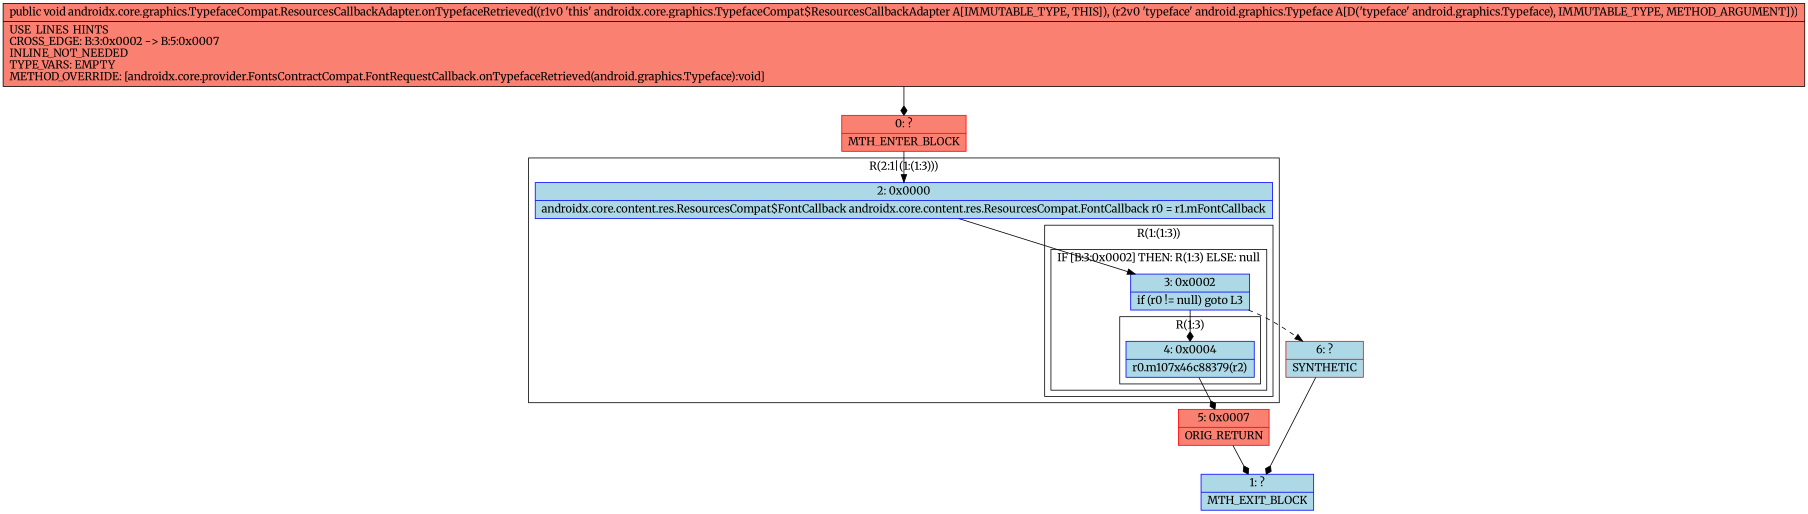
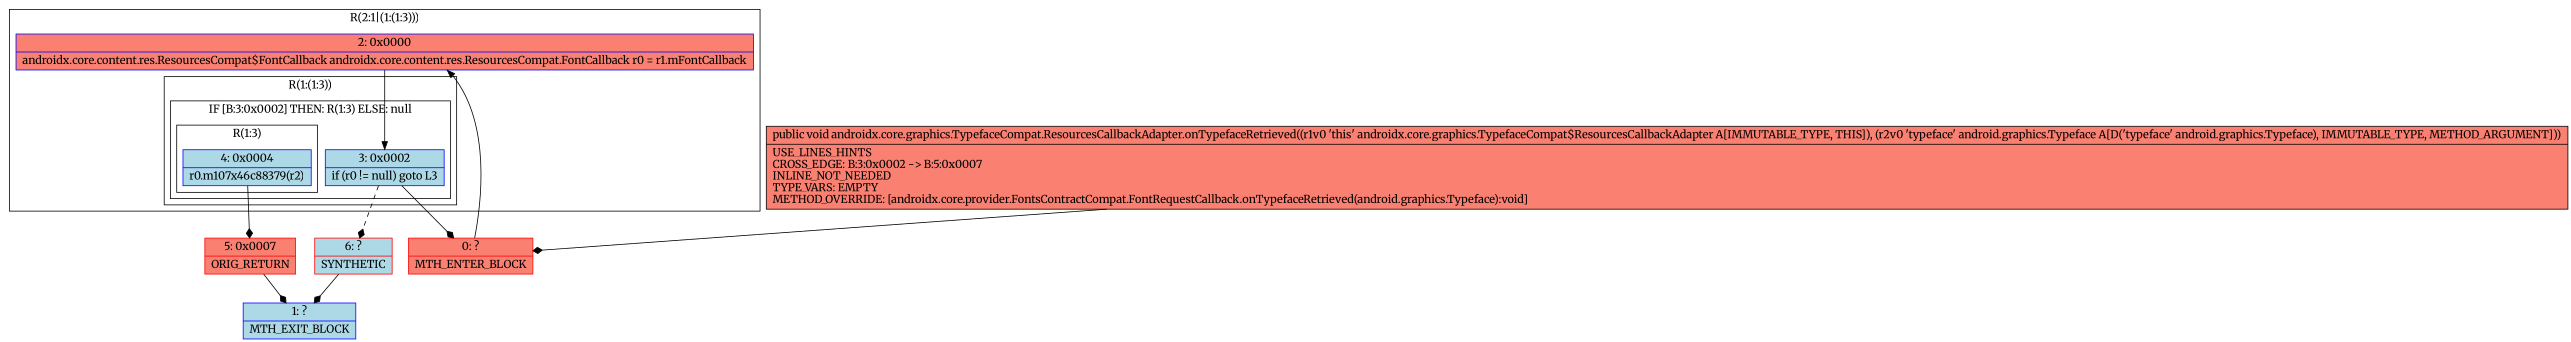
node "2: 0x0000": fillcolor lightblue -> salmon
edge "3: 0x0002" -> "4: 0x0004": now "3: 0x0002" -> "0: ?"
edge "3: 0x0002" -> "6: ?": arrowhead normal -> diamond
